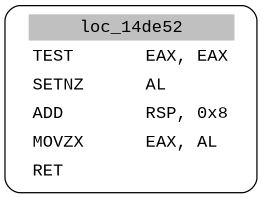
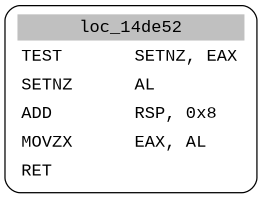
node "loc_14de52": text "TEST       EAX, EAX" -> "TEST       SETNZ, EAX"
